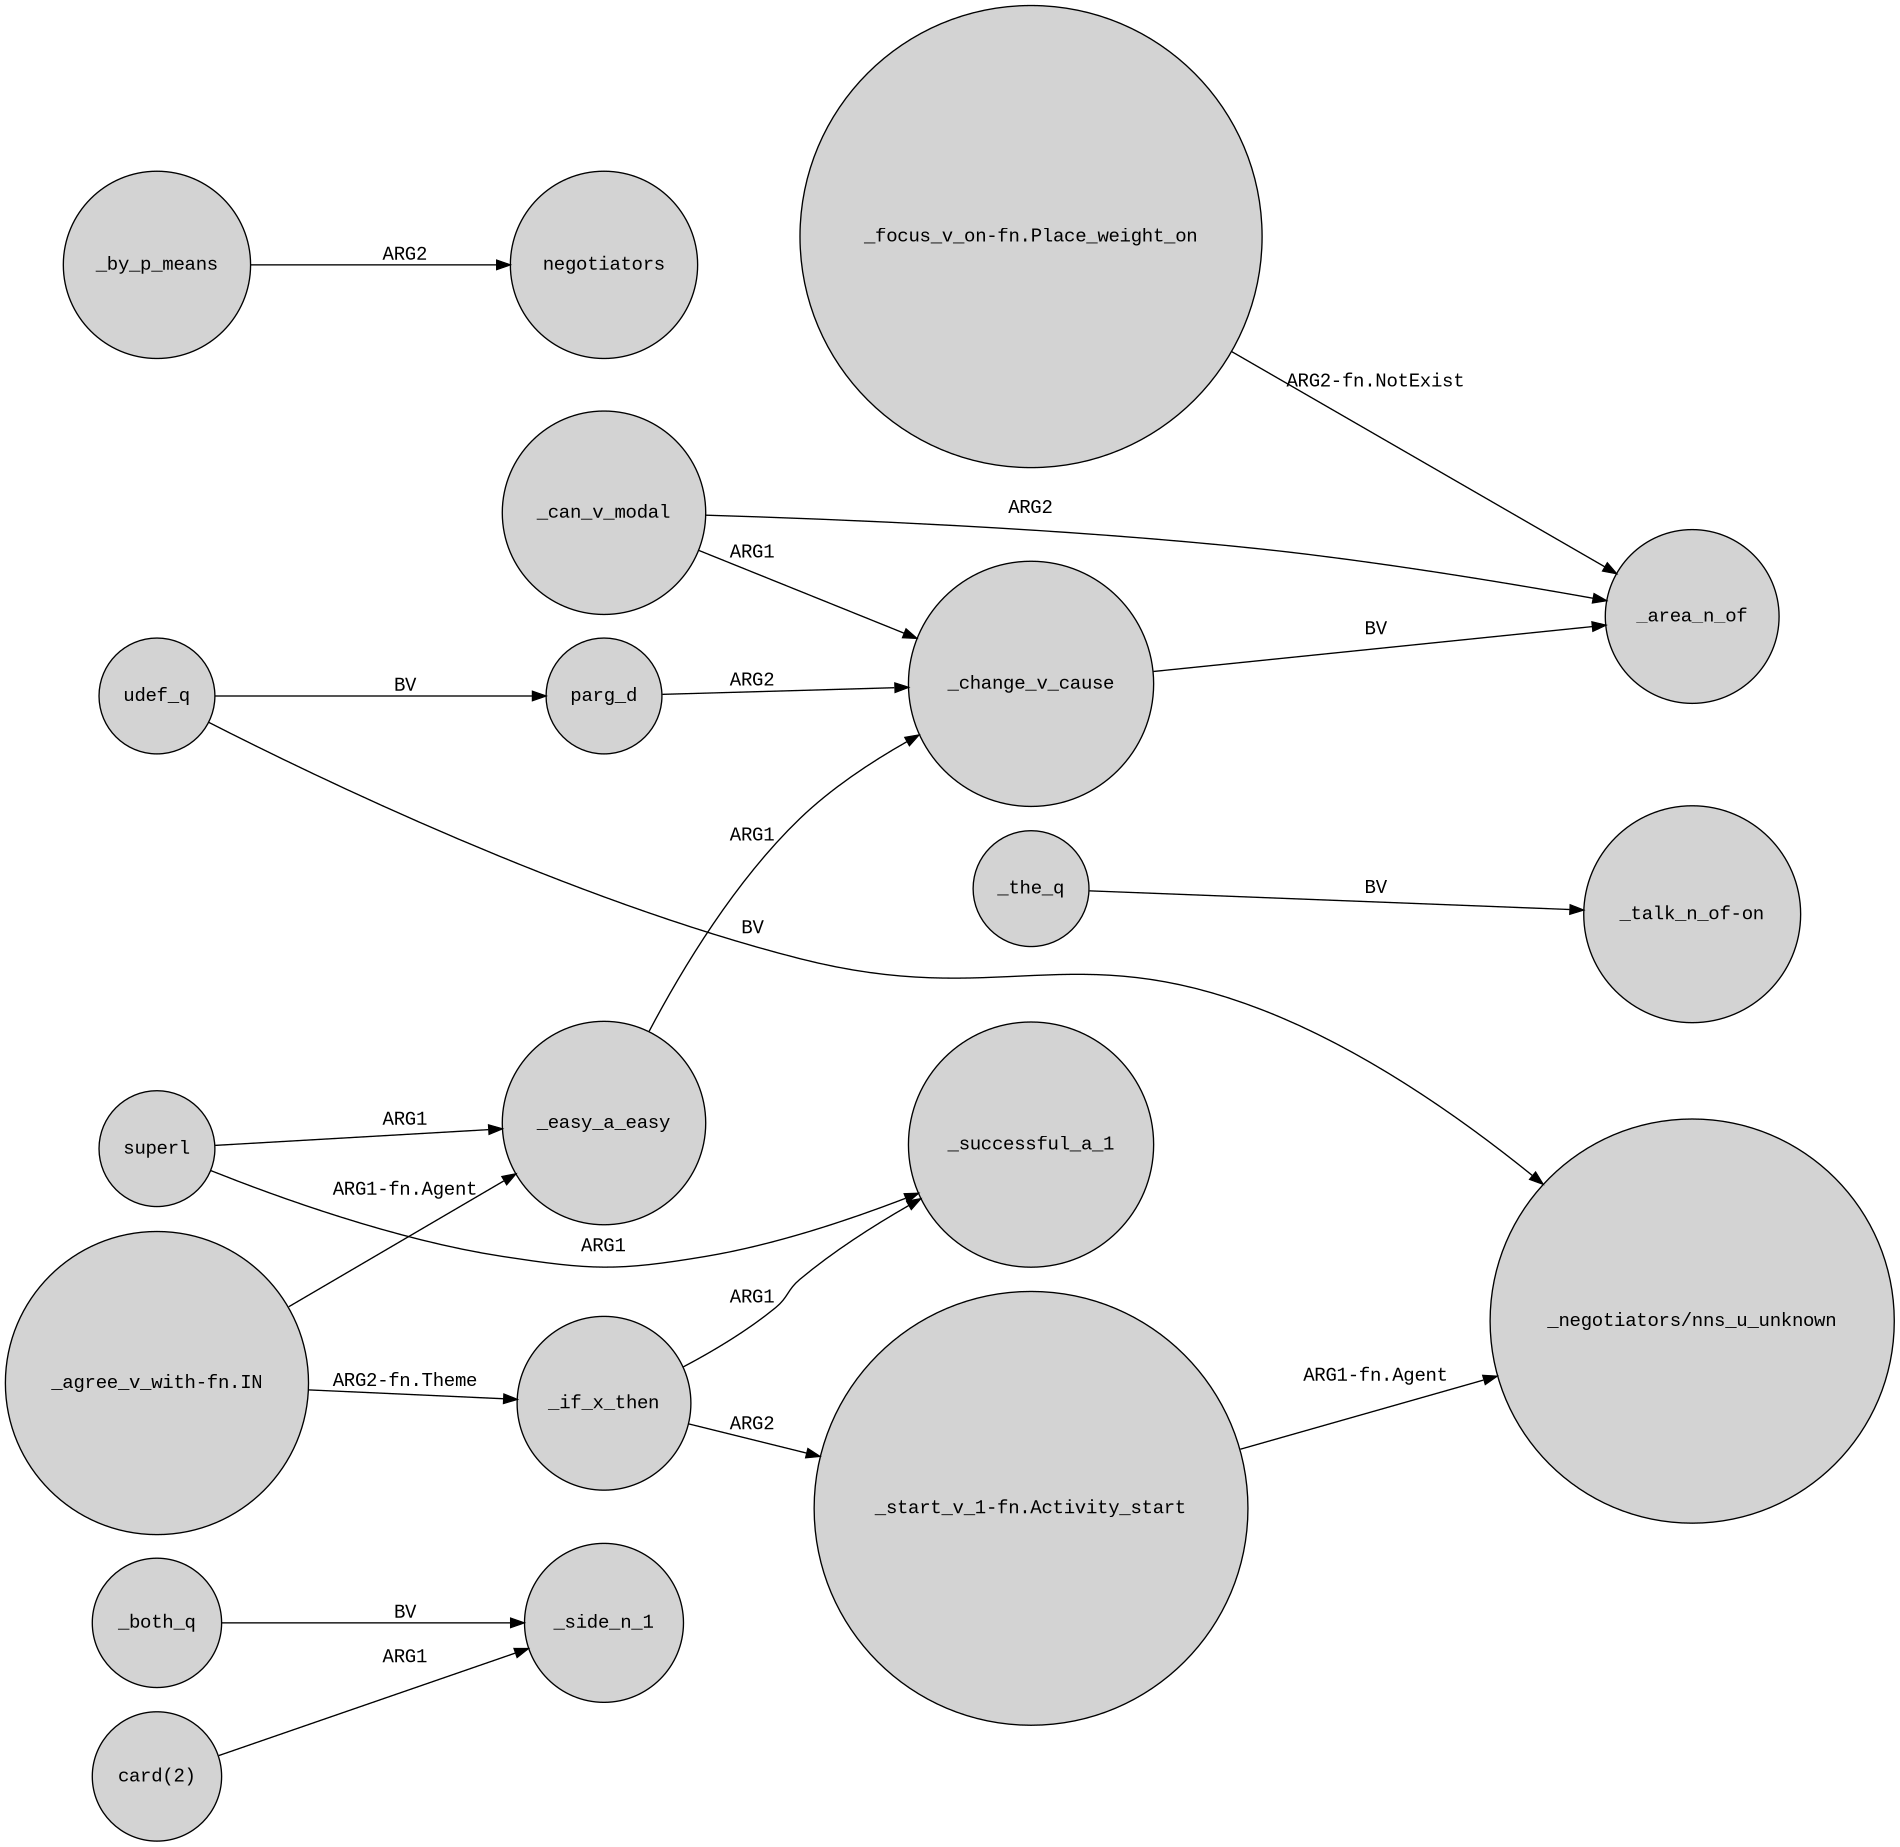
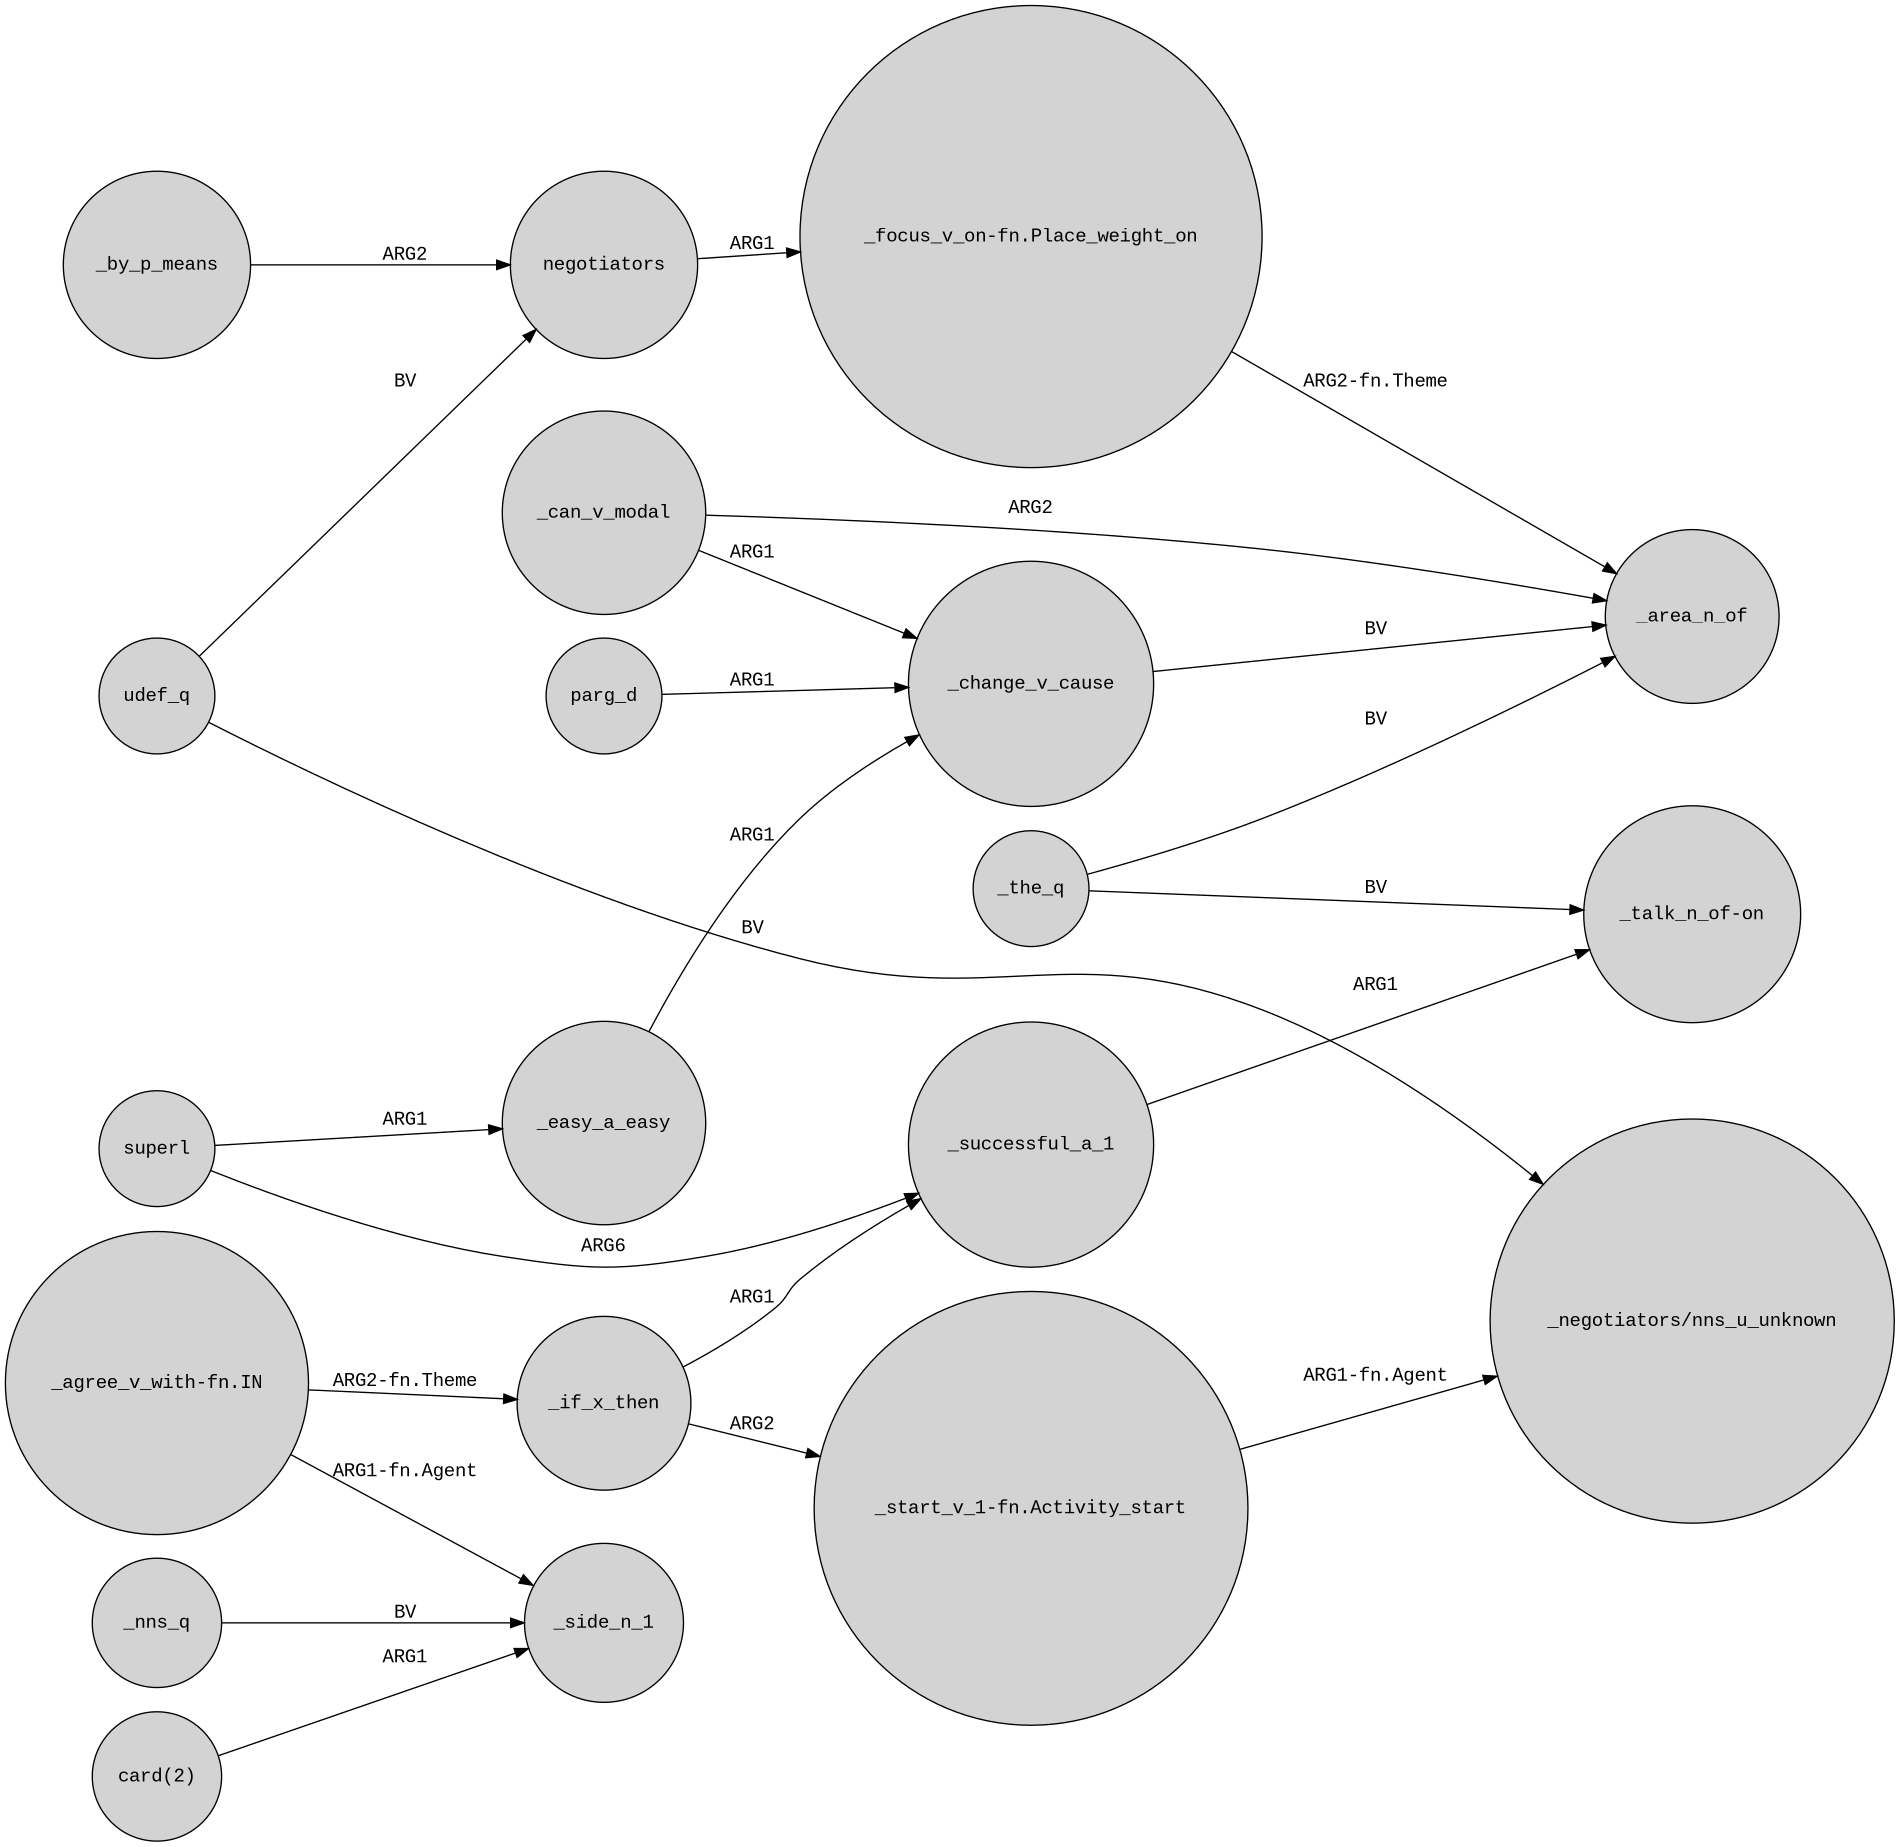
edge "negotiators" -> "_focus_v_on-fn.Place_weight_on": added, label "ARG1"
edge "_focus_v_on-fn.Place_weight_on" -> "_area_n_of": label "ARG2-fn.NotExist" -> "ARG2-fn.Theme"
edge "parg_d" -> "_change_v_cause": label "ARG2" -> "ARG1"
edge "udef_q" -> "parg_d": now "udef_q" -> "negotiators"
edge "_the_q" -> "_area_n_of": added, label "BV"
edge "_successful_a_1" -> "_talk_n_of-on": added, label "ARG1"
edge "_agree_v_with-fn.IN" -> "_easy_a_easy": now "_agree_v_with-fn.IN" -> "_side_n_1"
edge "superl" -> "_successful_a_1": label "ARG1" -> "ARG6"
node "_both_q": label "_both_q" -> "_nns_q"
